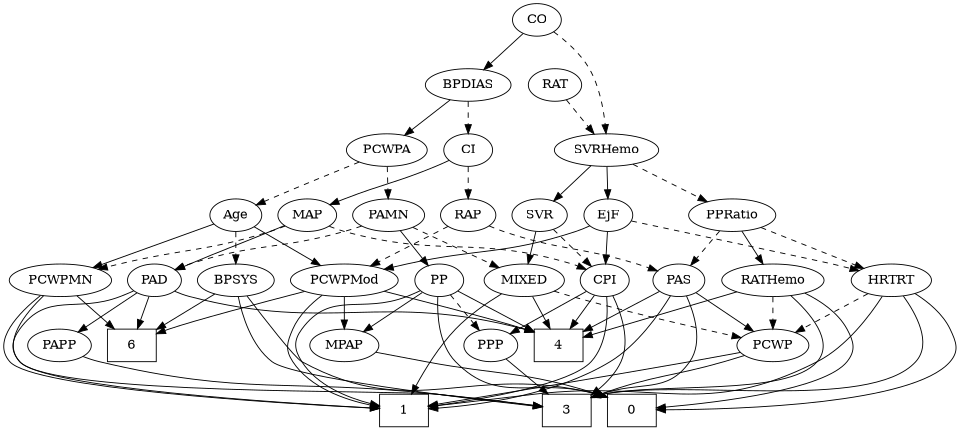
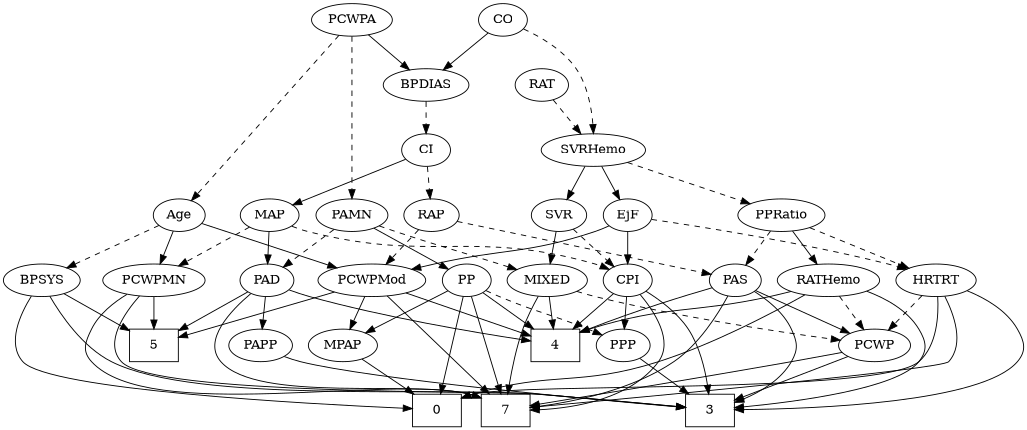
edge "BPDIAS" -> "PCWPA": reversed
node "6": label "6" -> "5"
node "1": label "1" -> "7"
